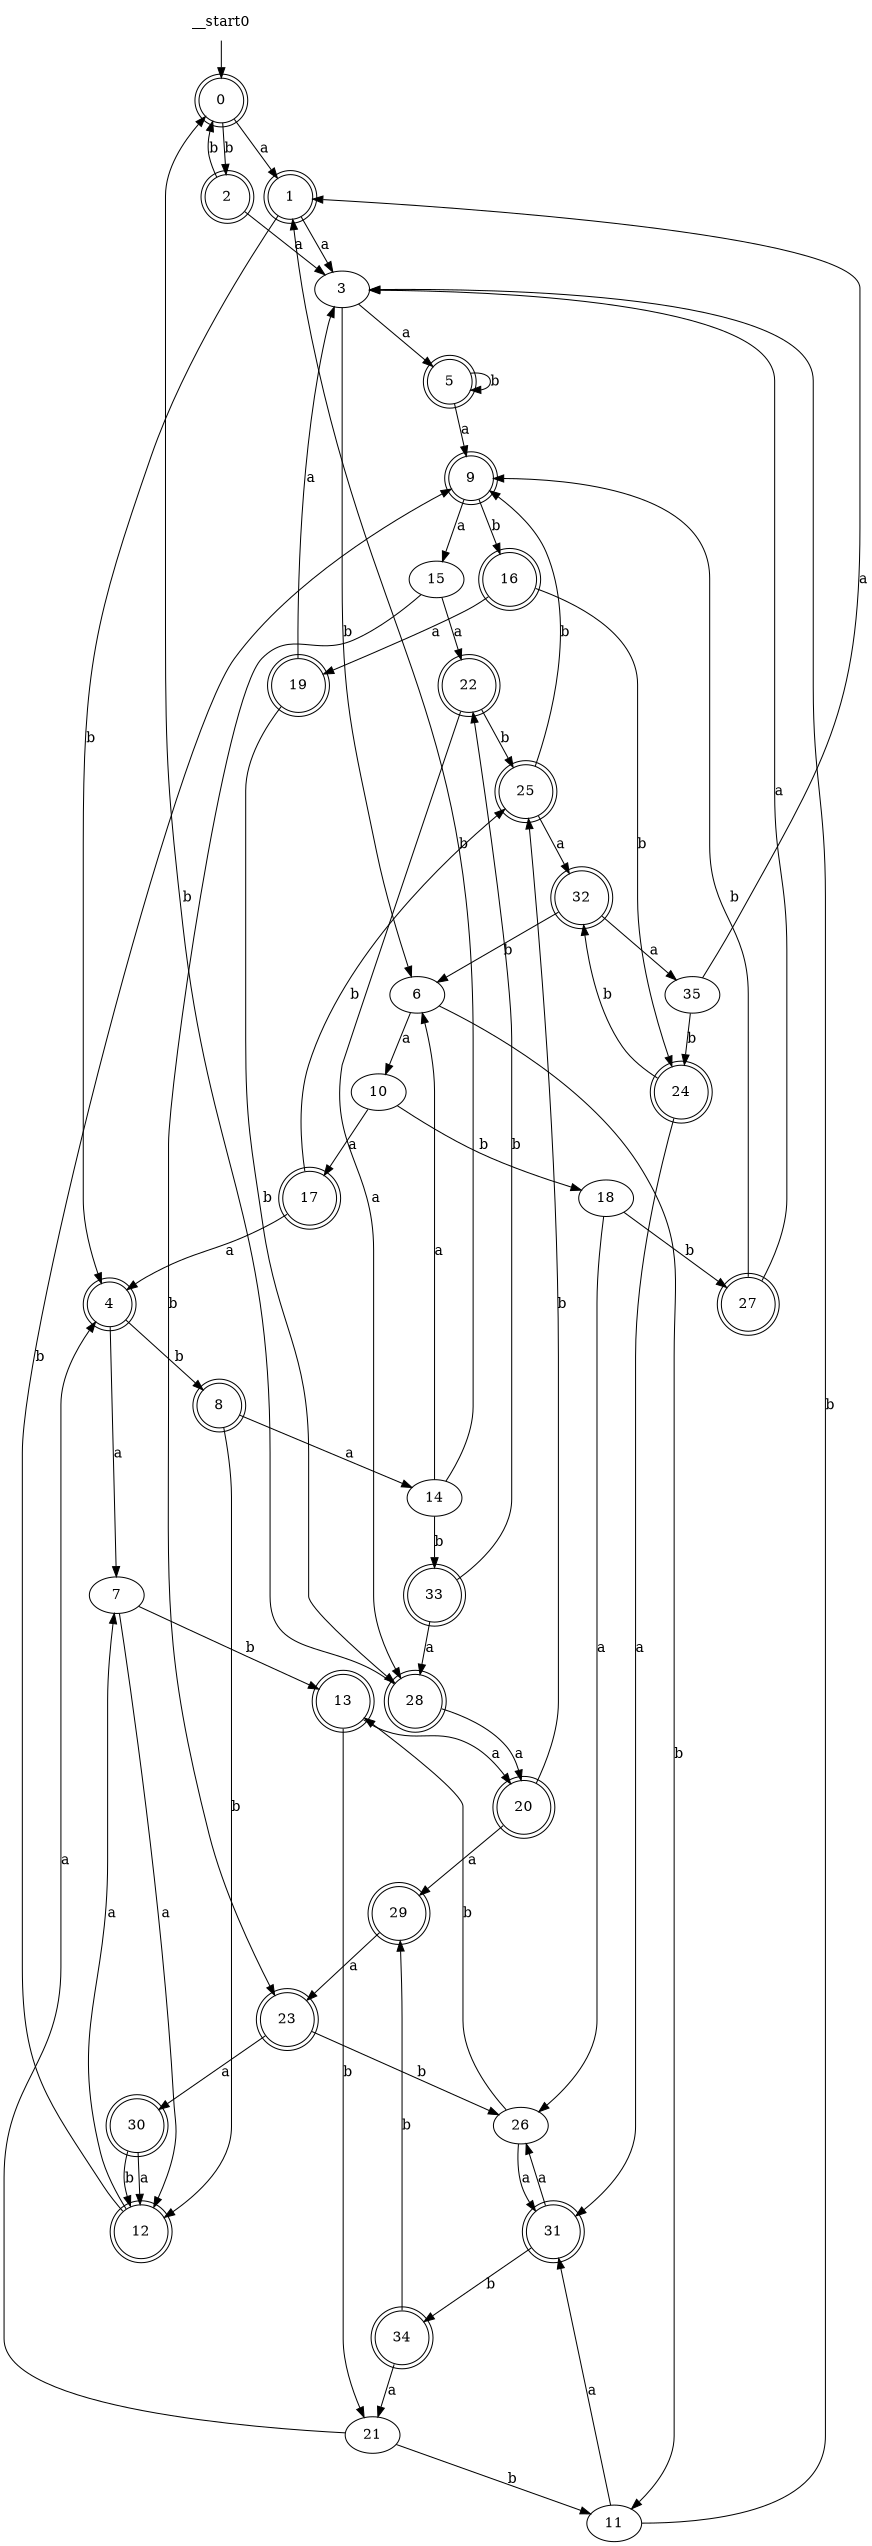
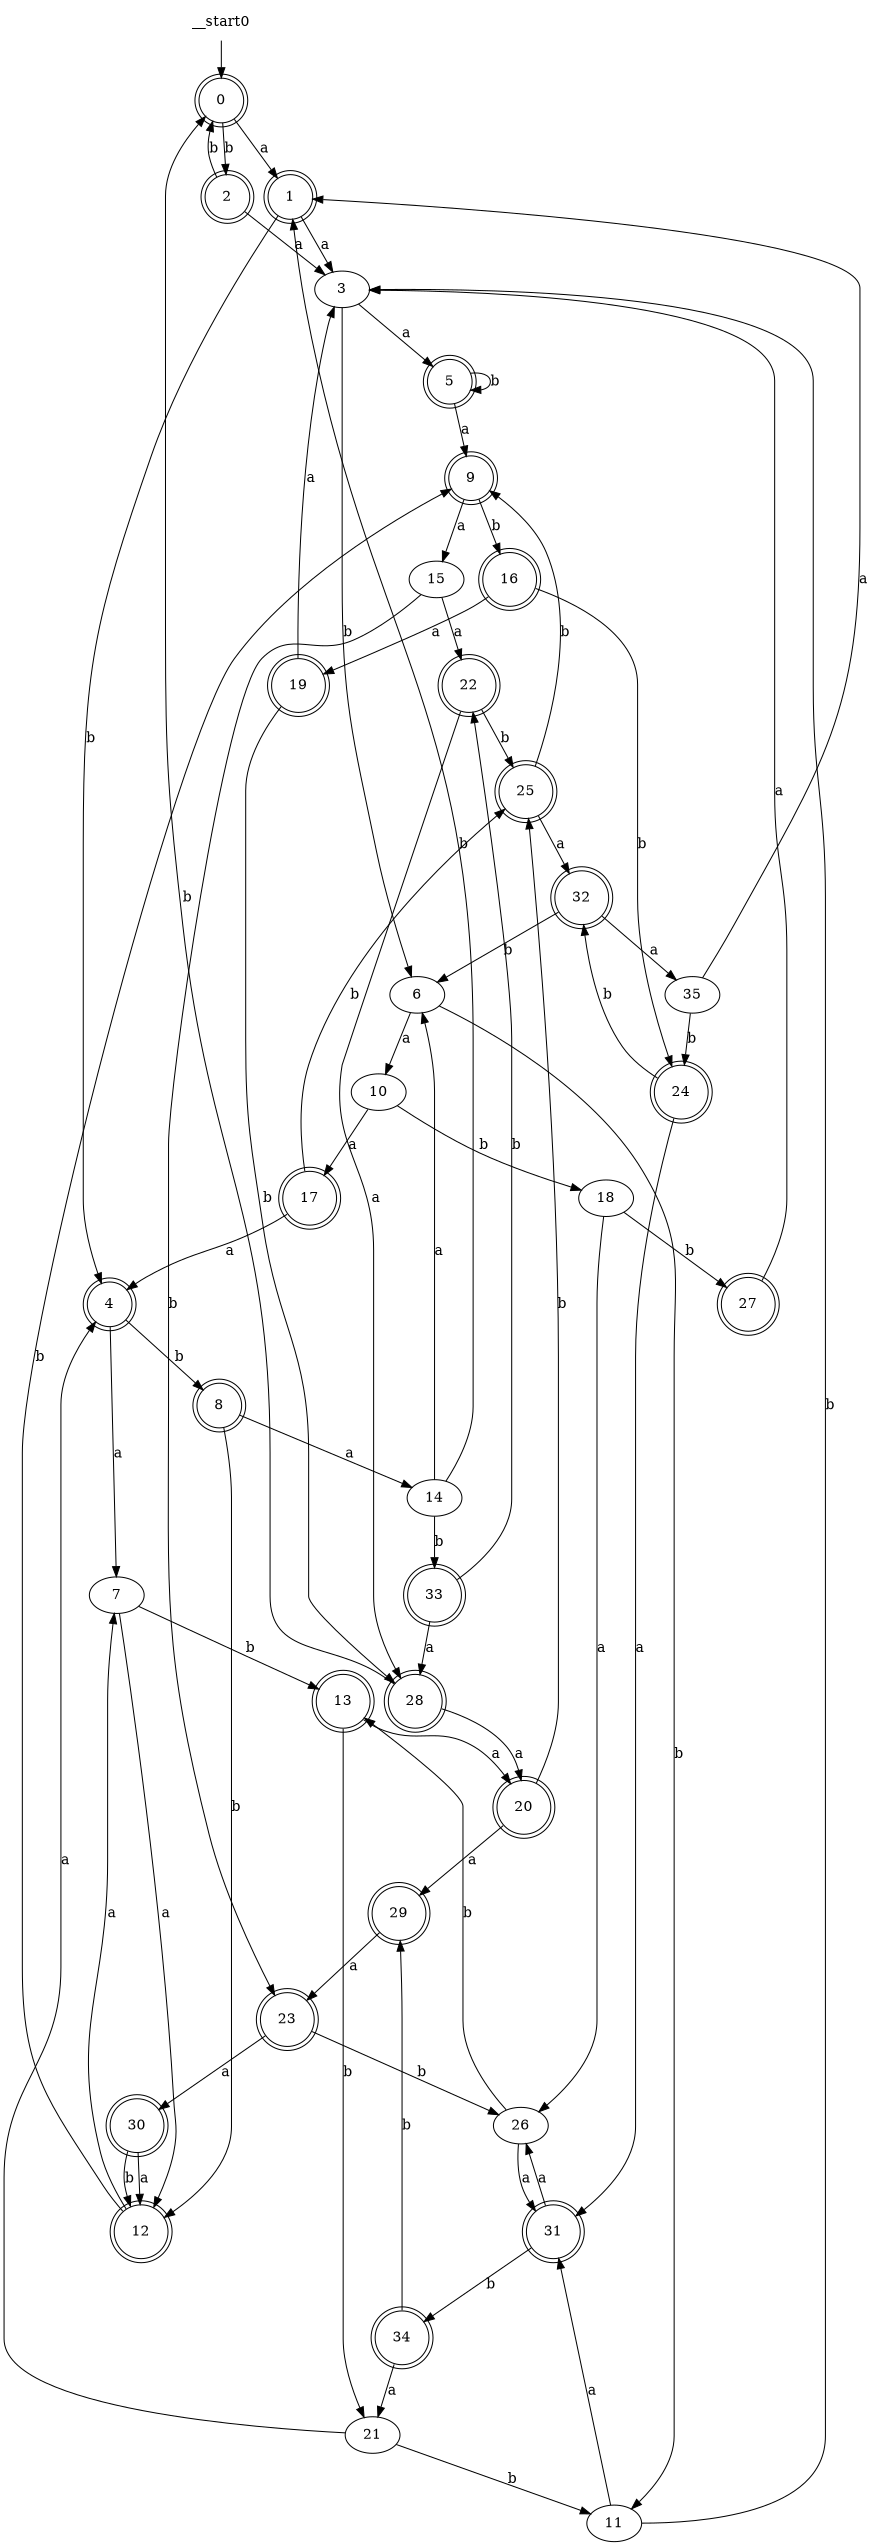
edge "27" -> "9": removed, label "b"
